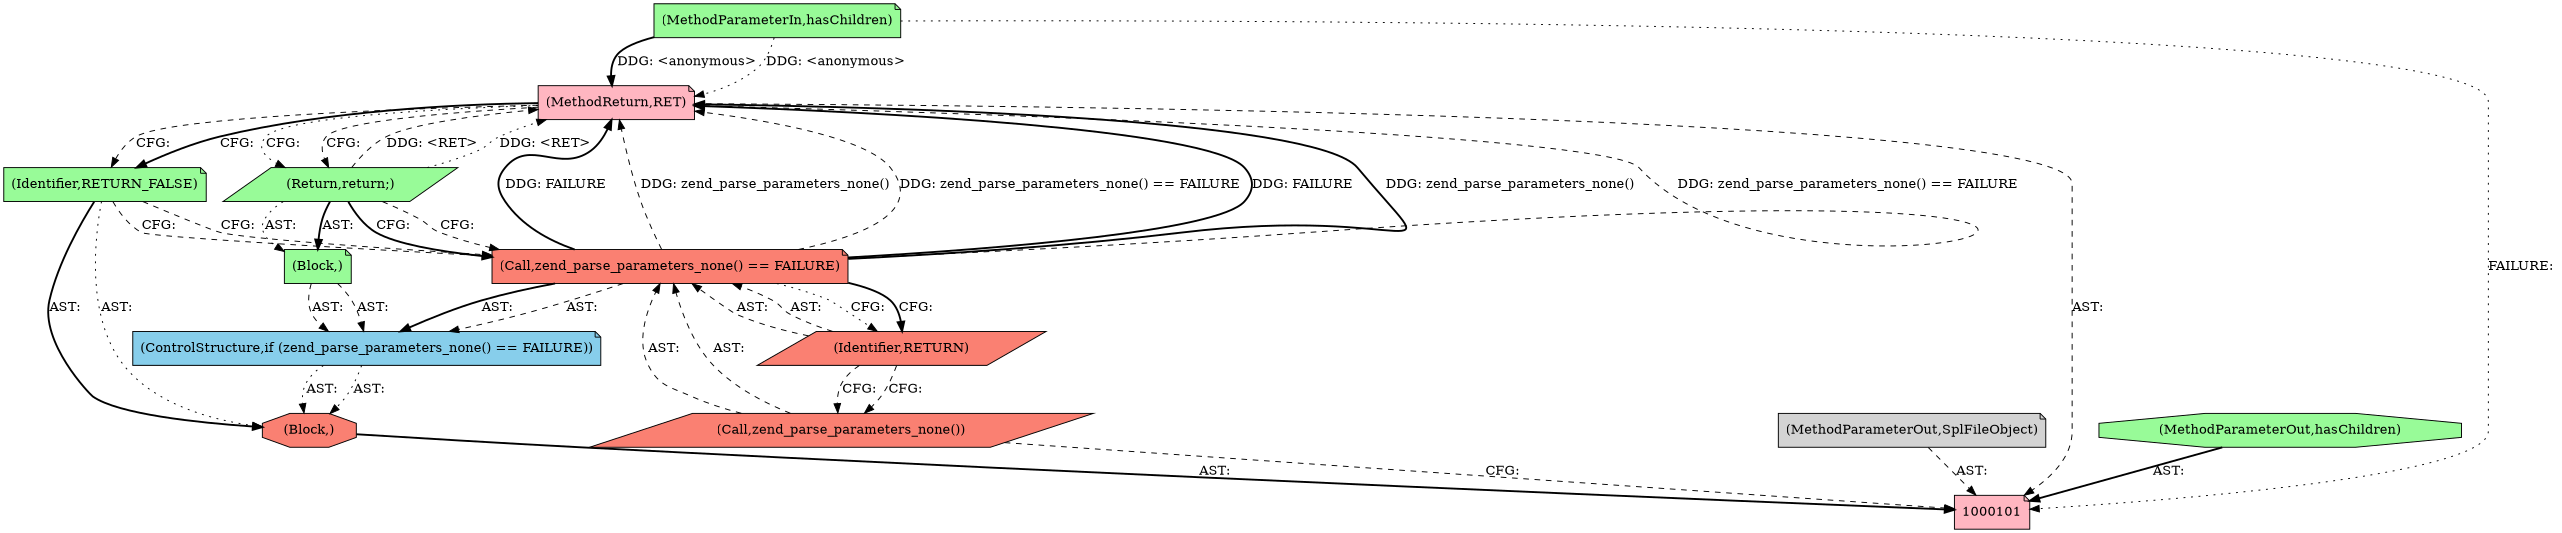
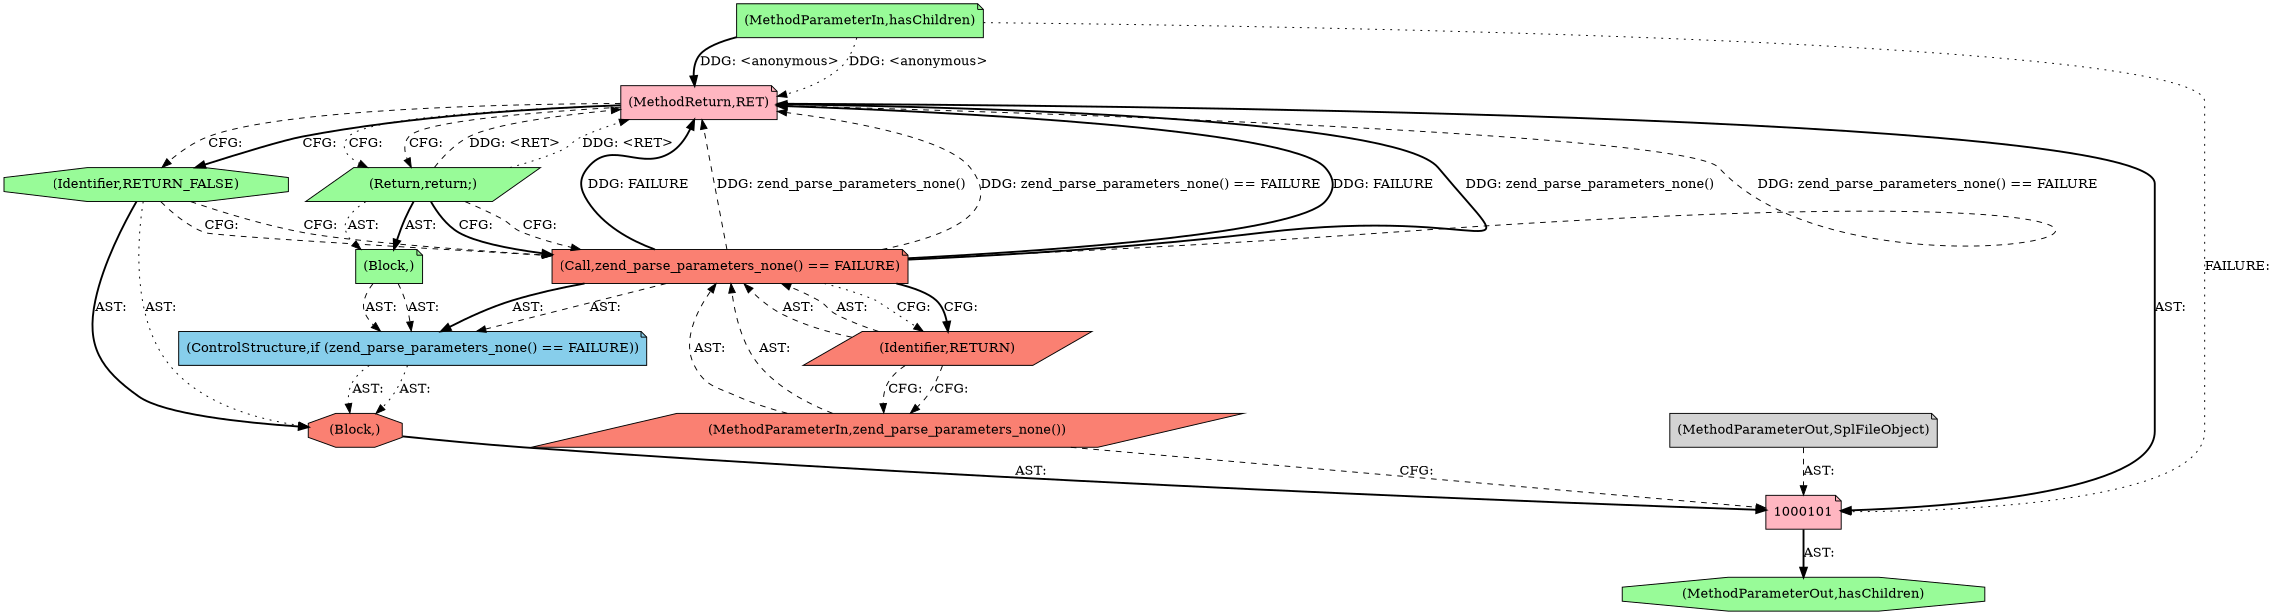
edge "(MethodReturn,RET)" -> "1000101": style dashed -> bold
node "(Identifier,RETURN_FALSE)": shape note -> octagon
node "(Call,zend_parse_parameters_none())": label "(Call,zend_parse_parameters_none())" -> "(MethodParameterIn,zend_parse_parameters_none())"
edge "(MethodParameterOut,hasChildren)" -> "1000101": reversed
